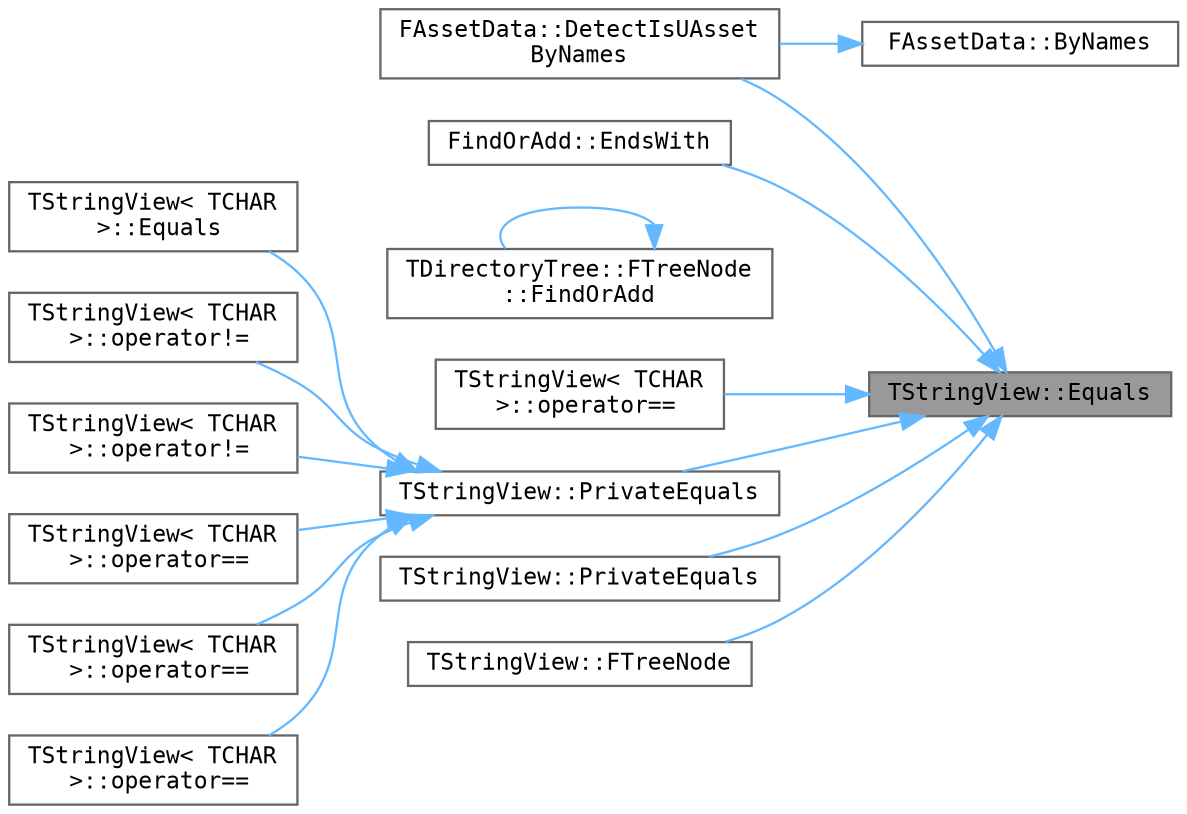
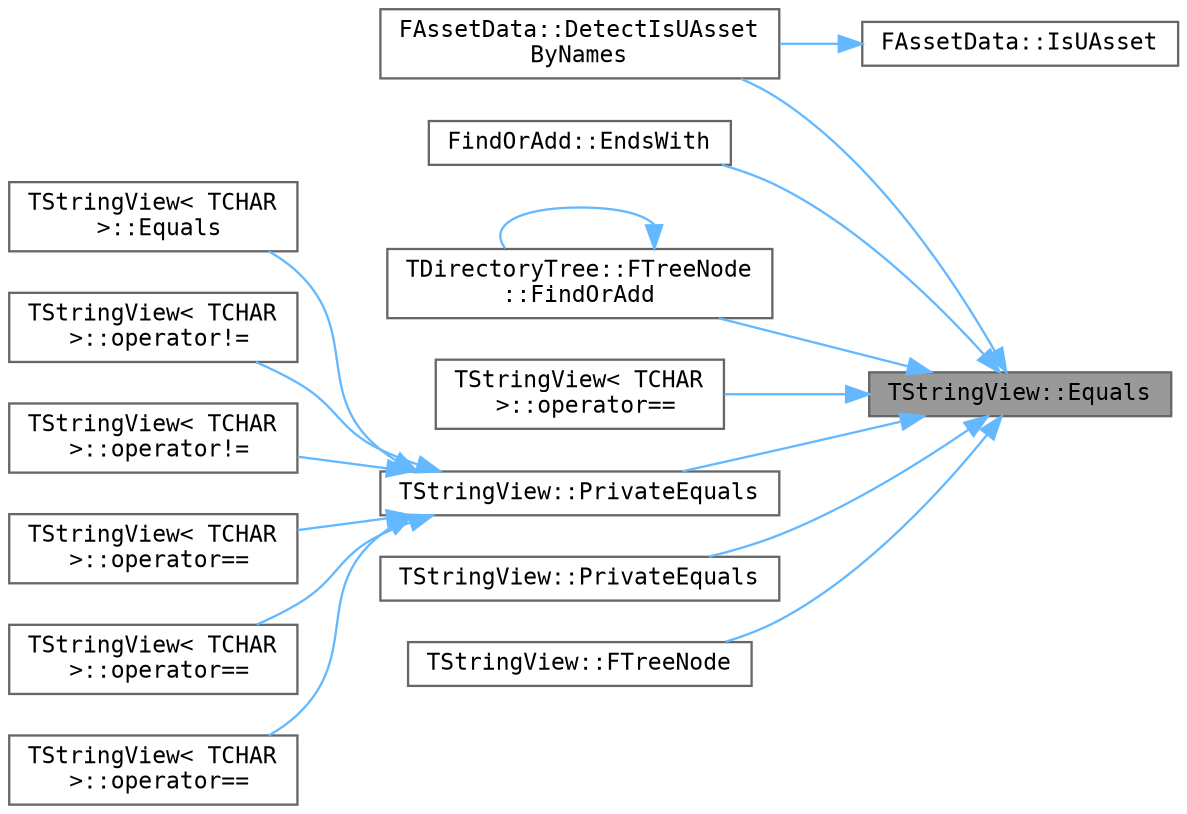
node "FAssetData::ByNames": label "FAssetData::ByNames" -> "FAssetData::IsUAsset"
edge "TDirectoryTree::FTreeNode ::FindOrAdd" -> "TStringView::Equals": added
